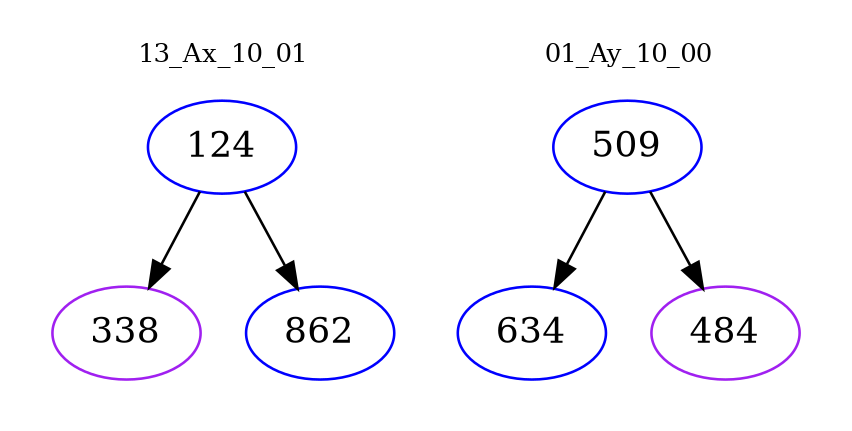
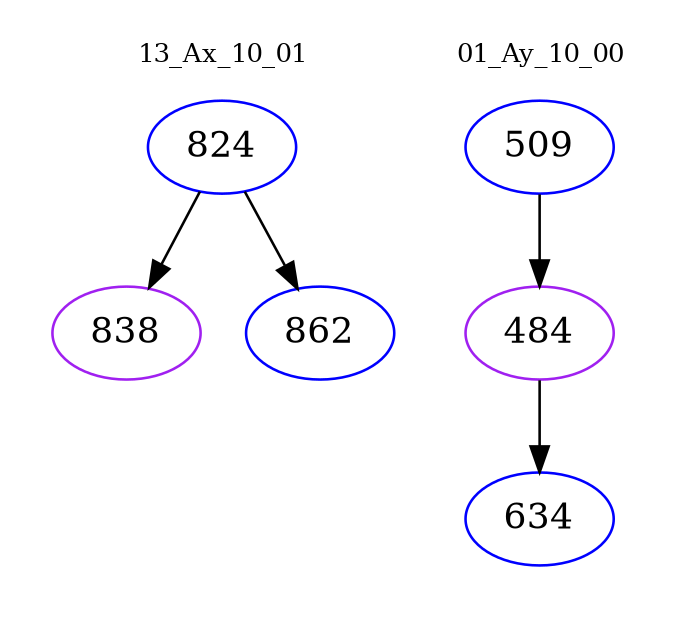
node "124": label "124" -> "824"
edge "509" -> "634": now "484" -> "634"
node "338": label "338" -> "838"
